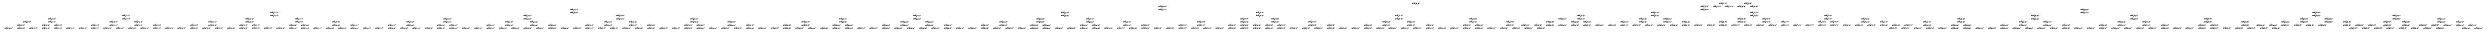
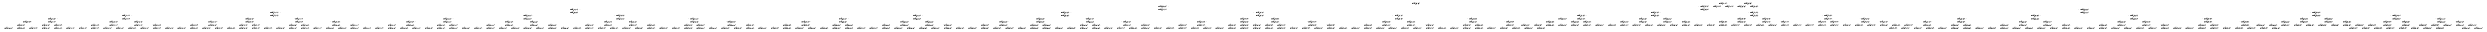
node "Node{data=[5935, 5935]}": added
